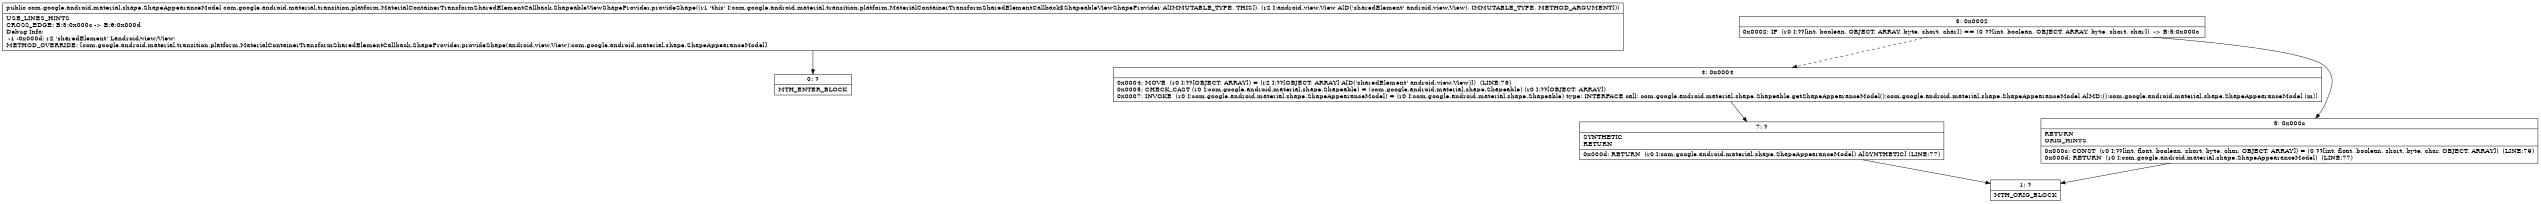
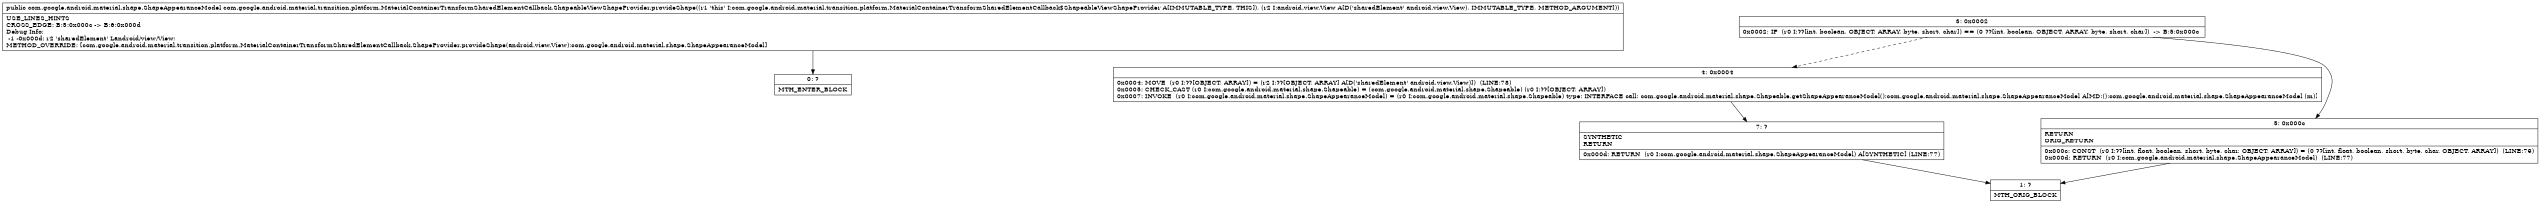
node "5: 0x000c": text "ORIG_HINTS" -> "ORIG_RETURN"
